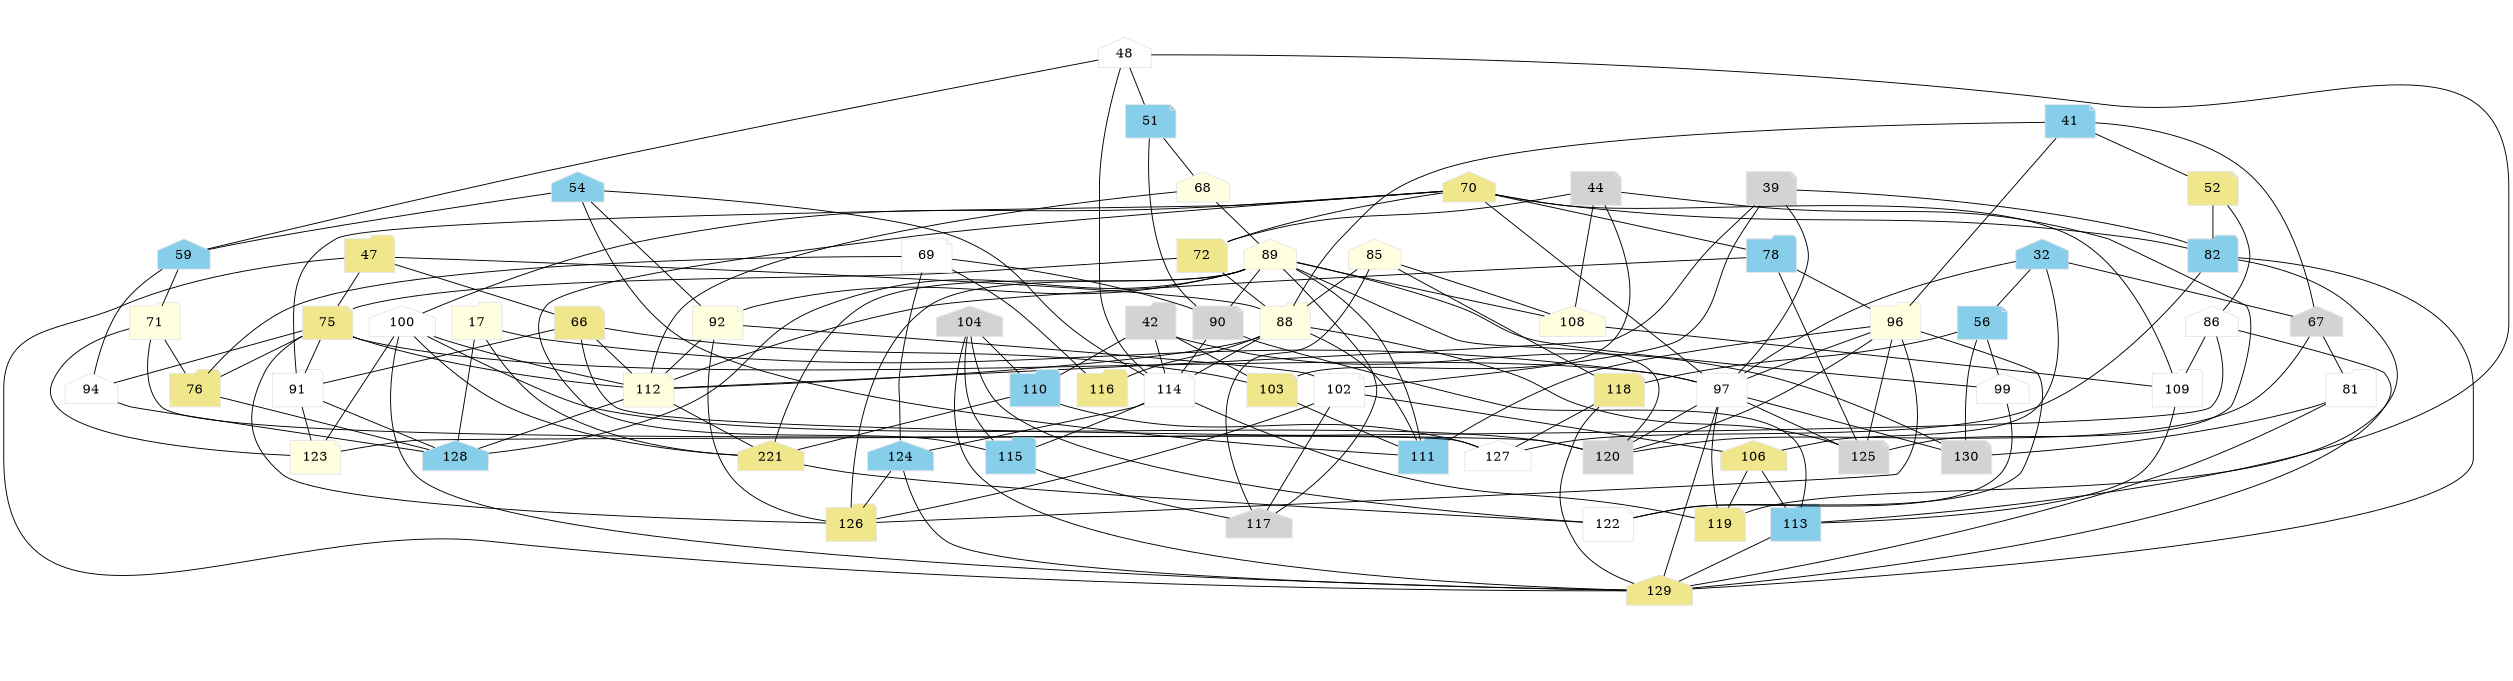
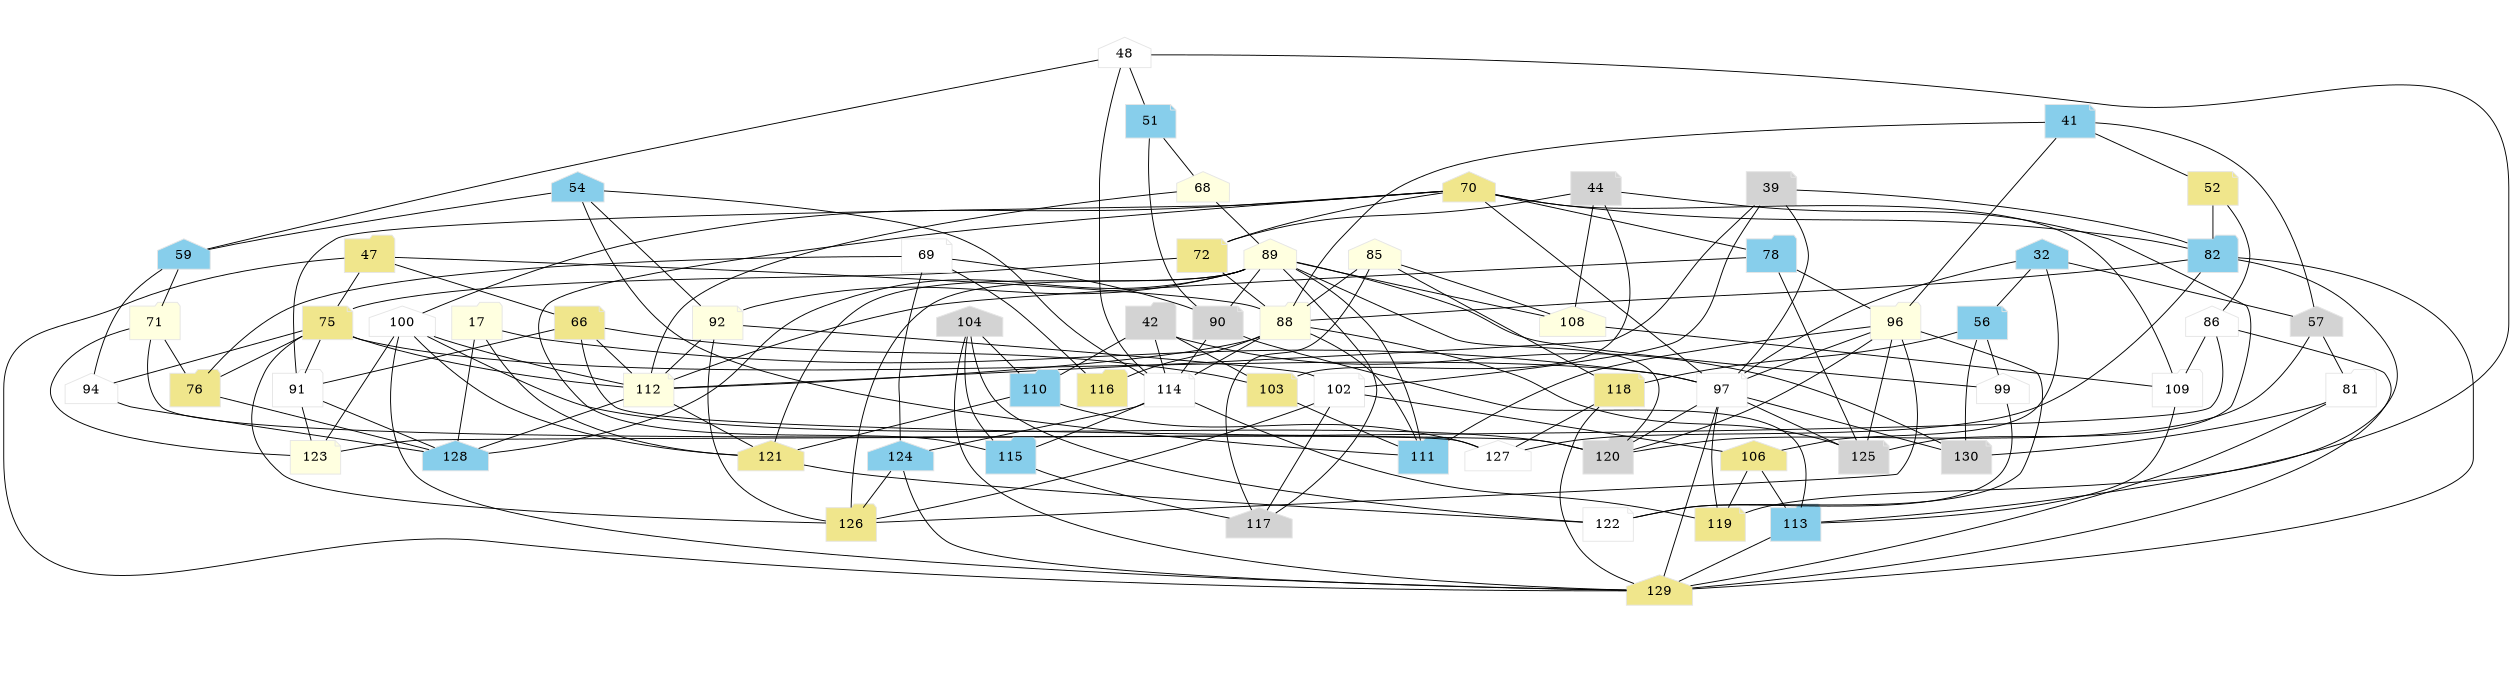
edge "82" -- "88": added
node "67": label "67" -> "57"
node "221": label "221" -> "121"
